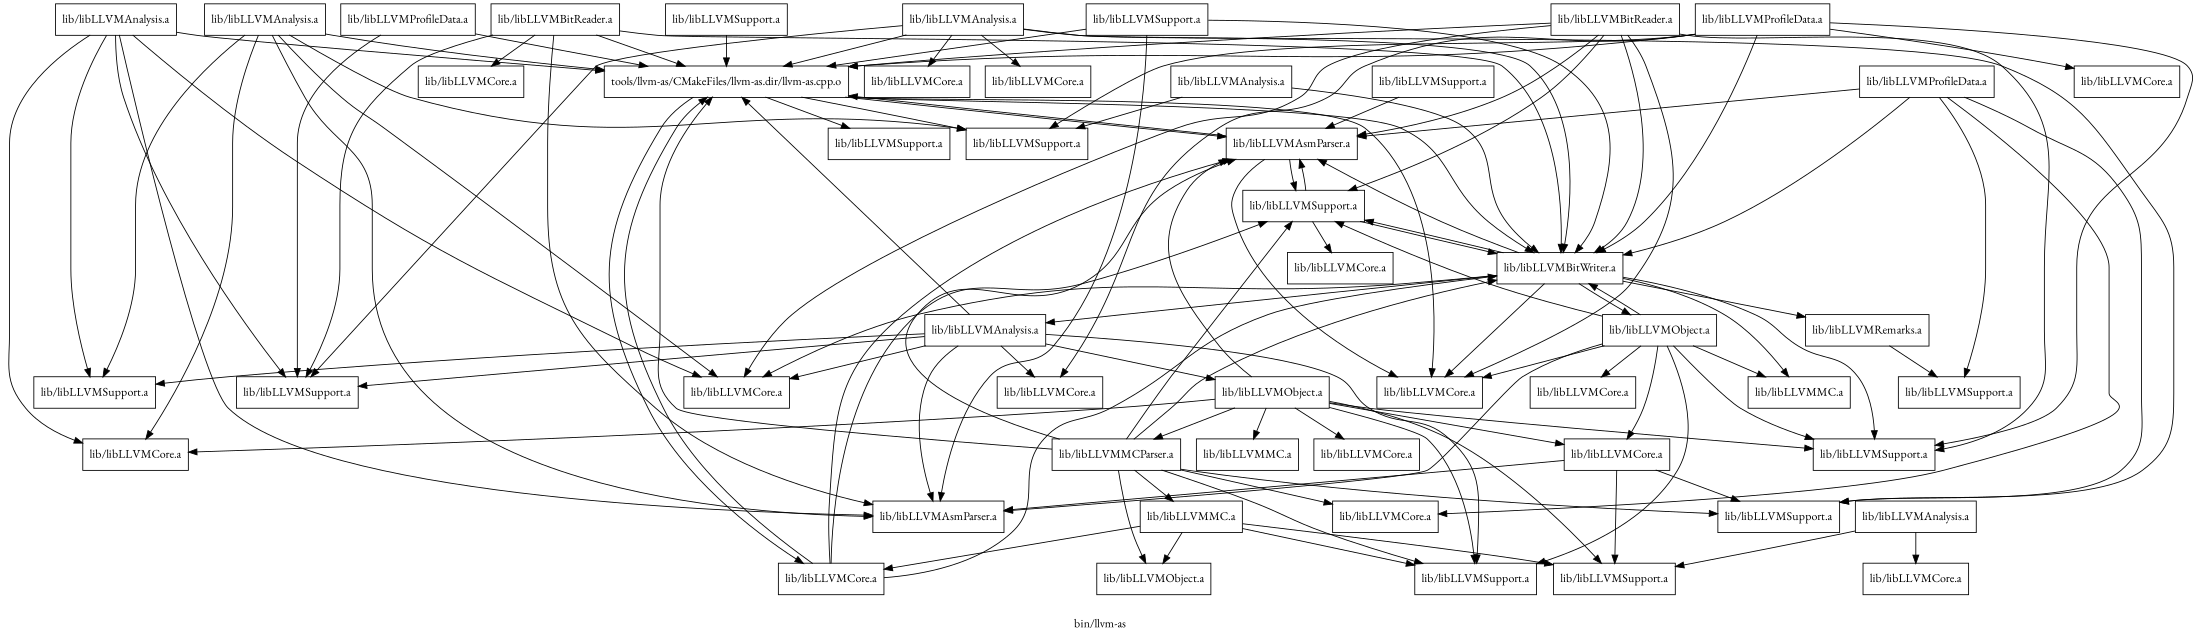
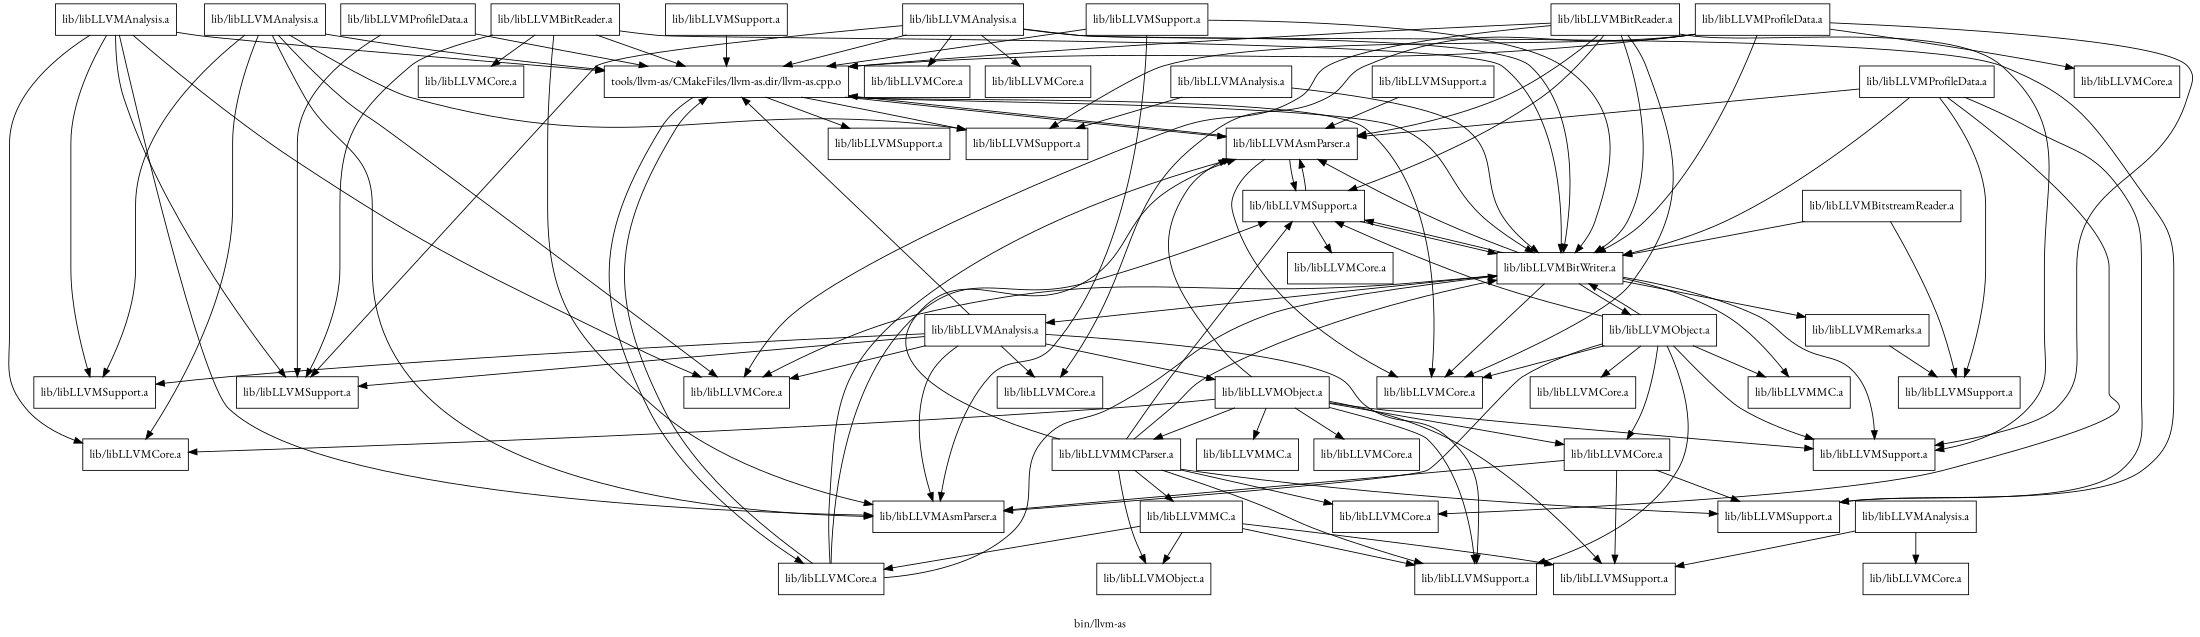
node "lib/libLLVMBitstreamReader.a": added
edge "lib/libLLVMMCParser.a" -> "tools/llvm-as/CMakeFiles/llvm-as.dir/llvm-as.cpp.o": removed
